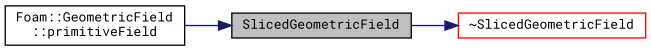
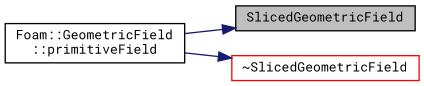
edge "SlicedGeometricField" -> "~SlicedGeometricField": now "Foam::GeometricField ::primitiveField" -> "~SlicedGeometricField"
